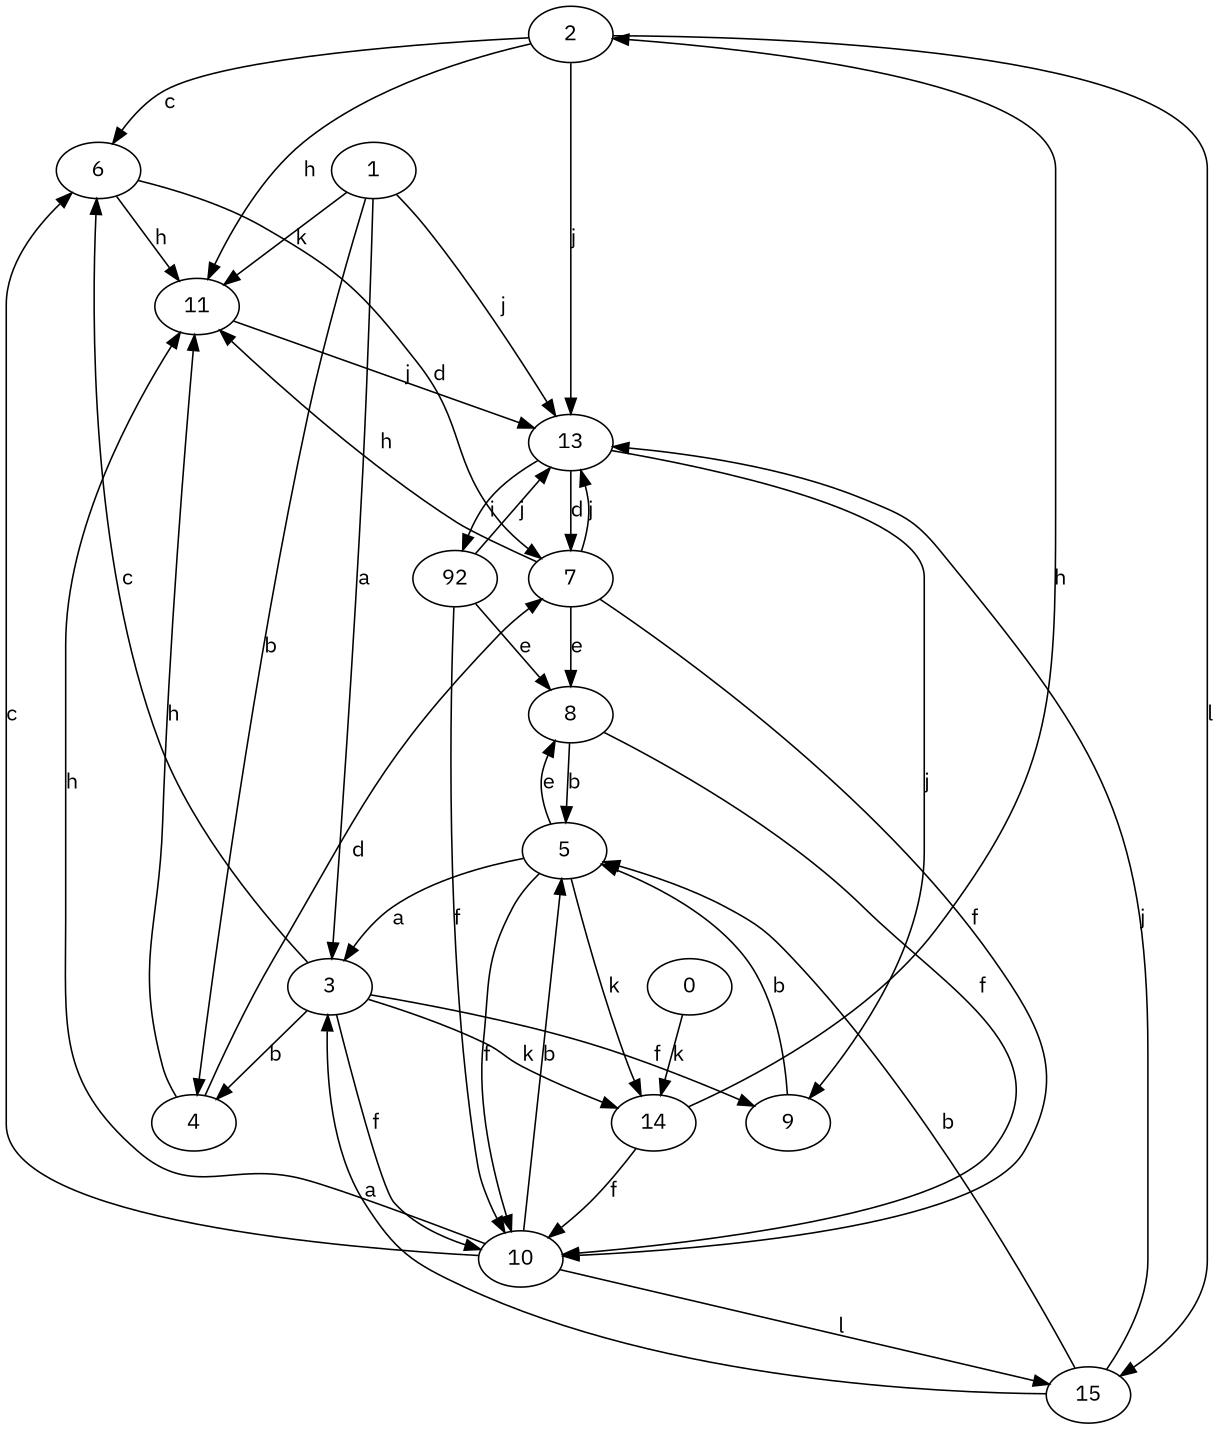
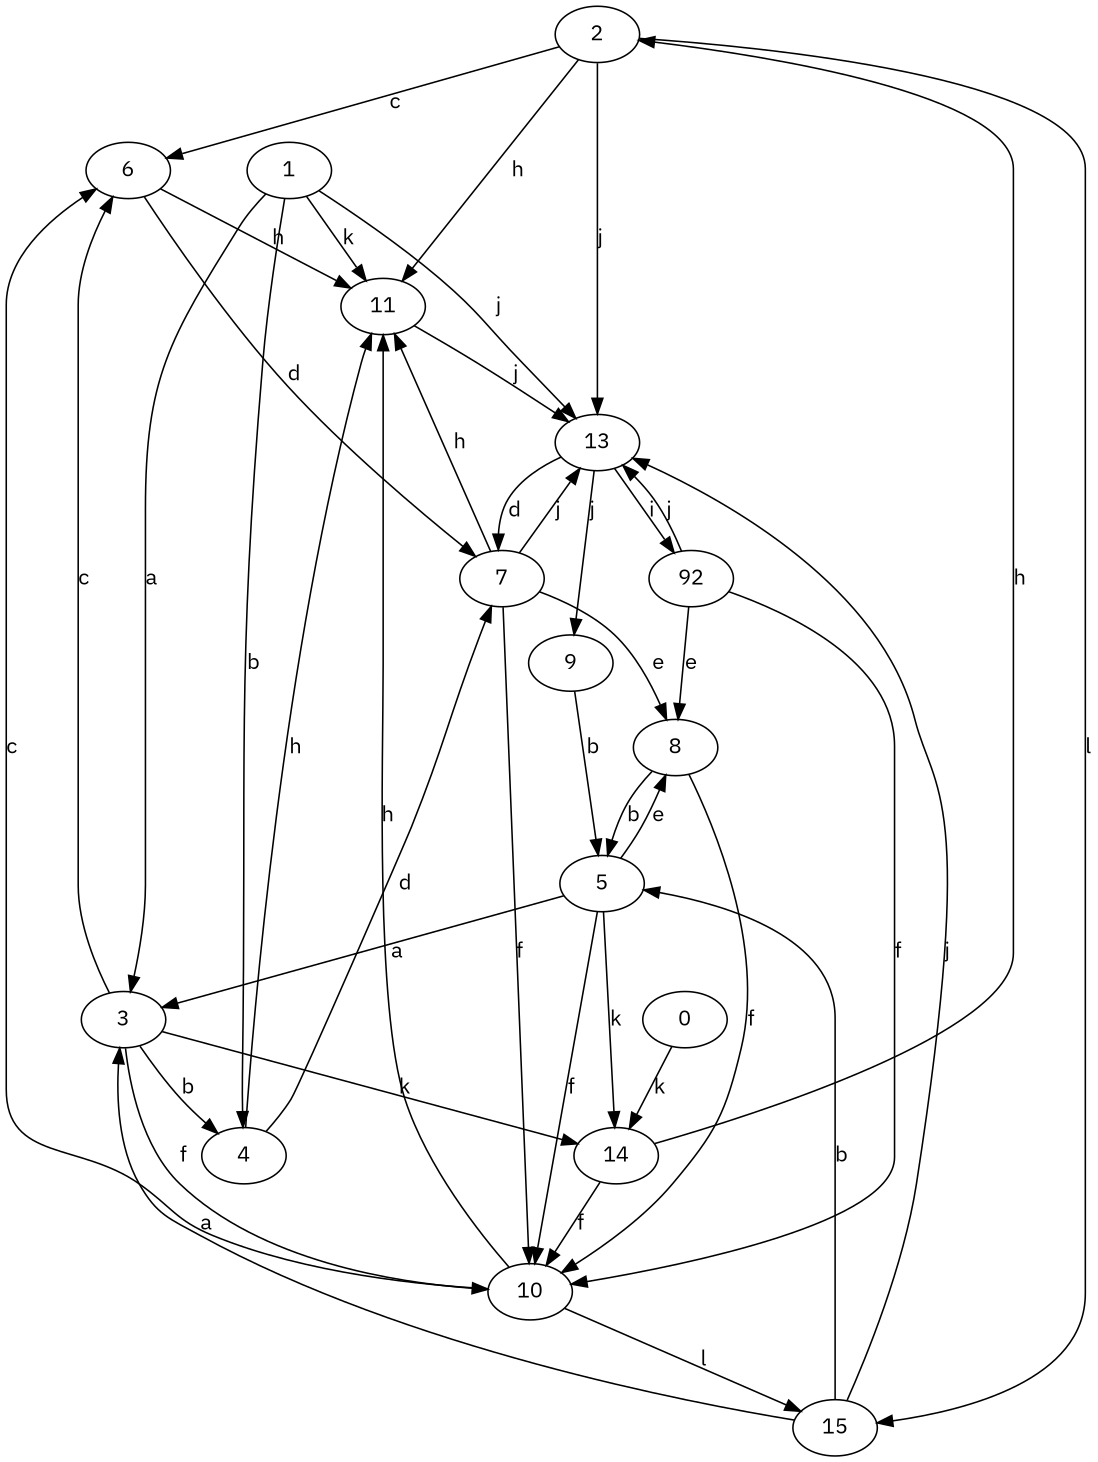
edge "3" -> "9": removed, label "f"
edge "10" -> "5": removed, label "b"
